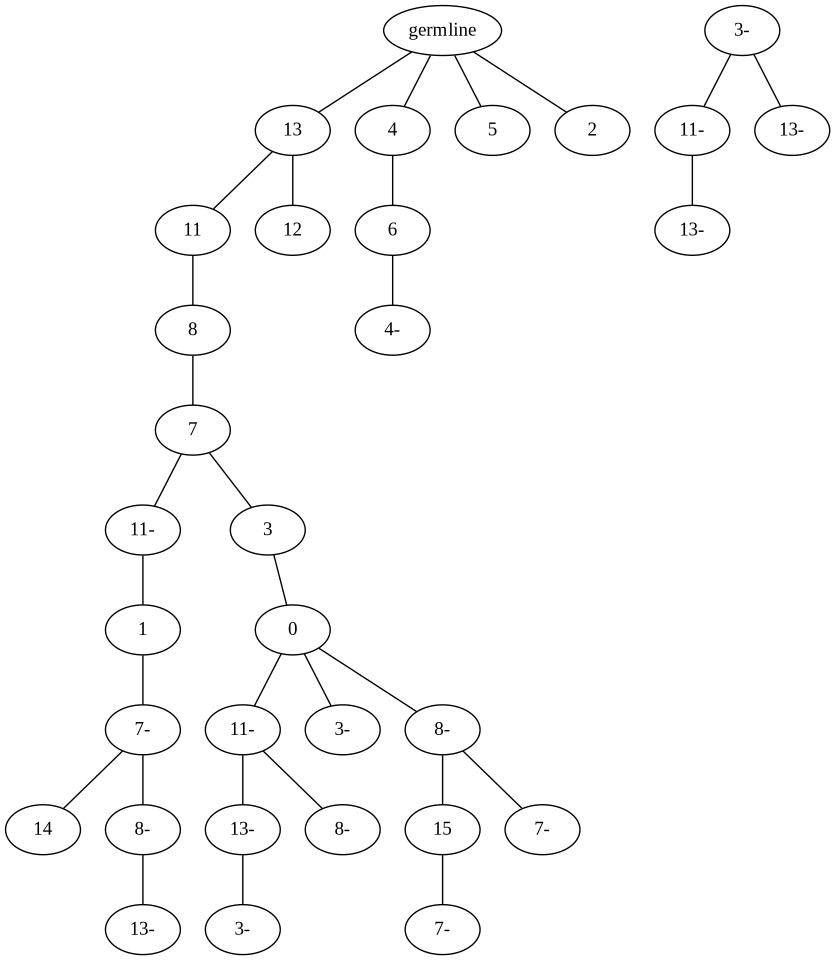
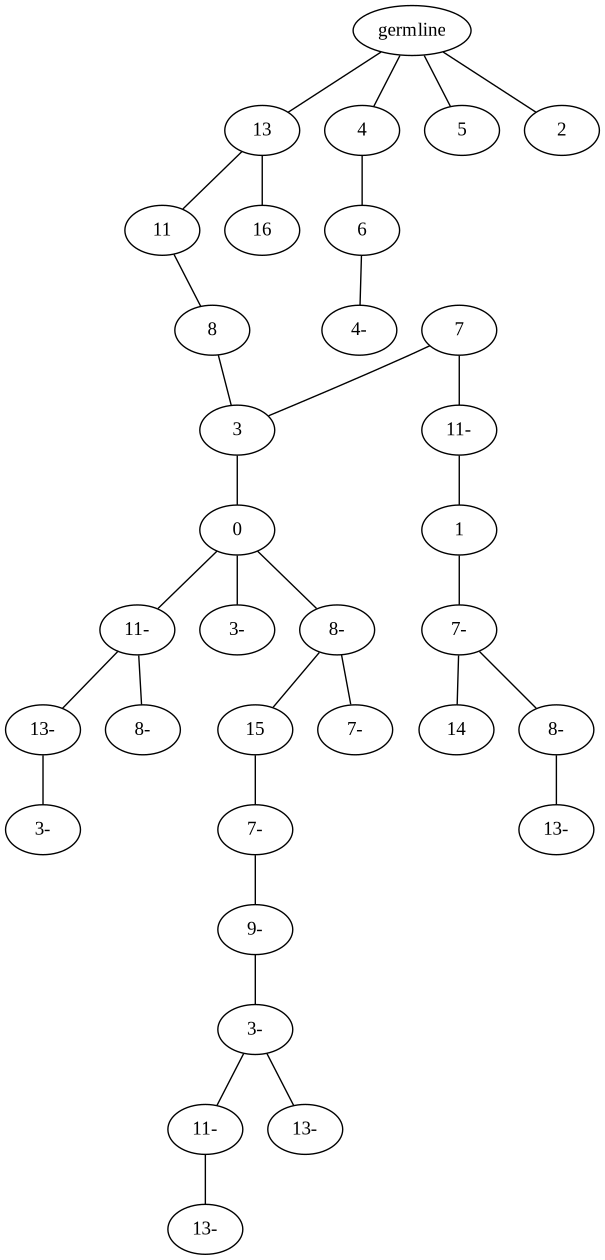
node "12": label "12" -> "16"
edge "8" -- "7": now "8" -- "3"
node "9-": added
